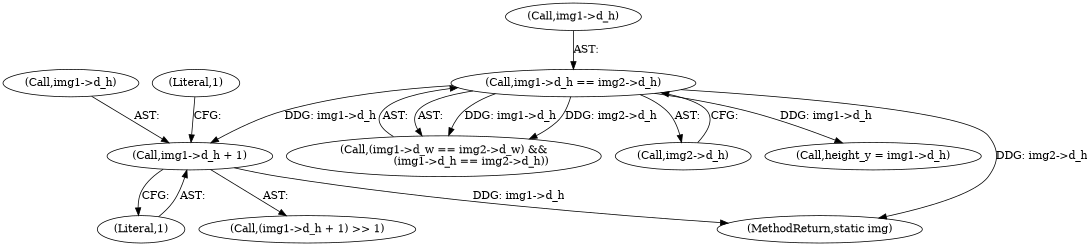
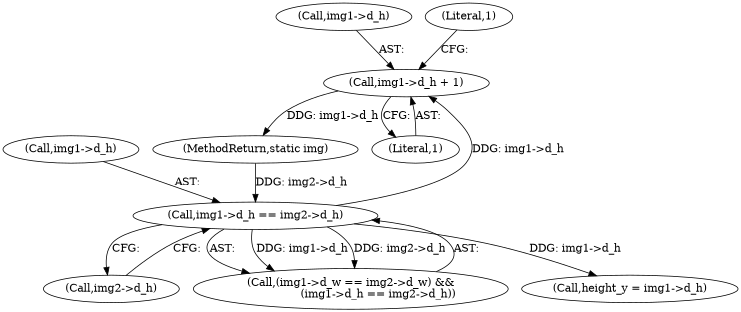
edge "(Call,img1->d_h == img2->d_h)" -> "(MethodReturn,static img)": reversed
edge "(Call,img1->d_h == img2->d_h)" -> "(Call,img2->d_h)": label "AST: " -> "CFG: "
node "(Call,(img1->d_h + 1) >> 1)": removed
